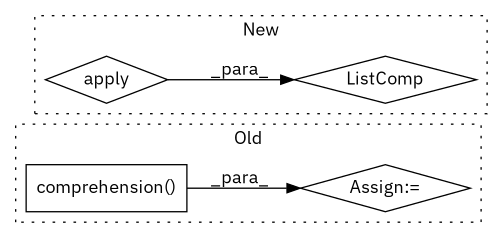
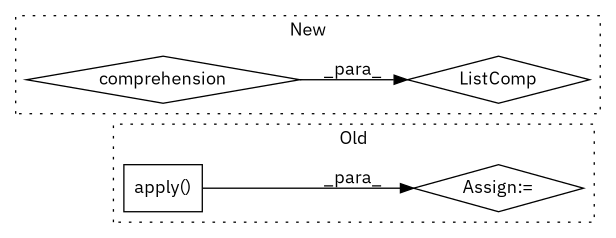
node "apply": label "apply" -> "comprehension"
node "comprehension()": label "comprehension()" -> "apply()"
